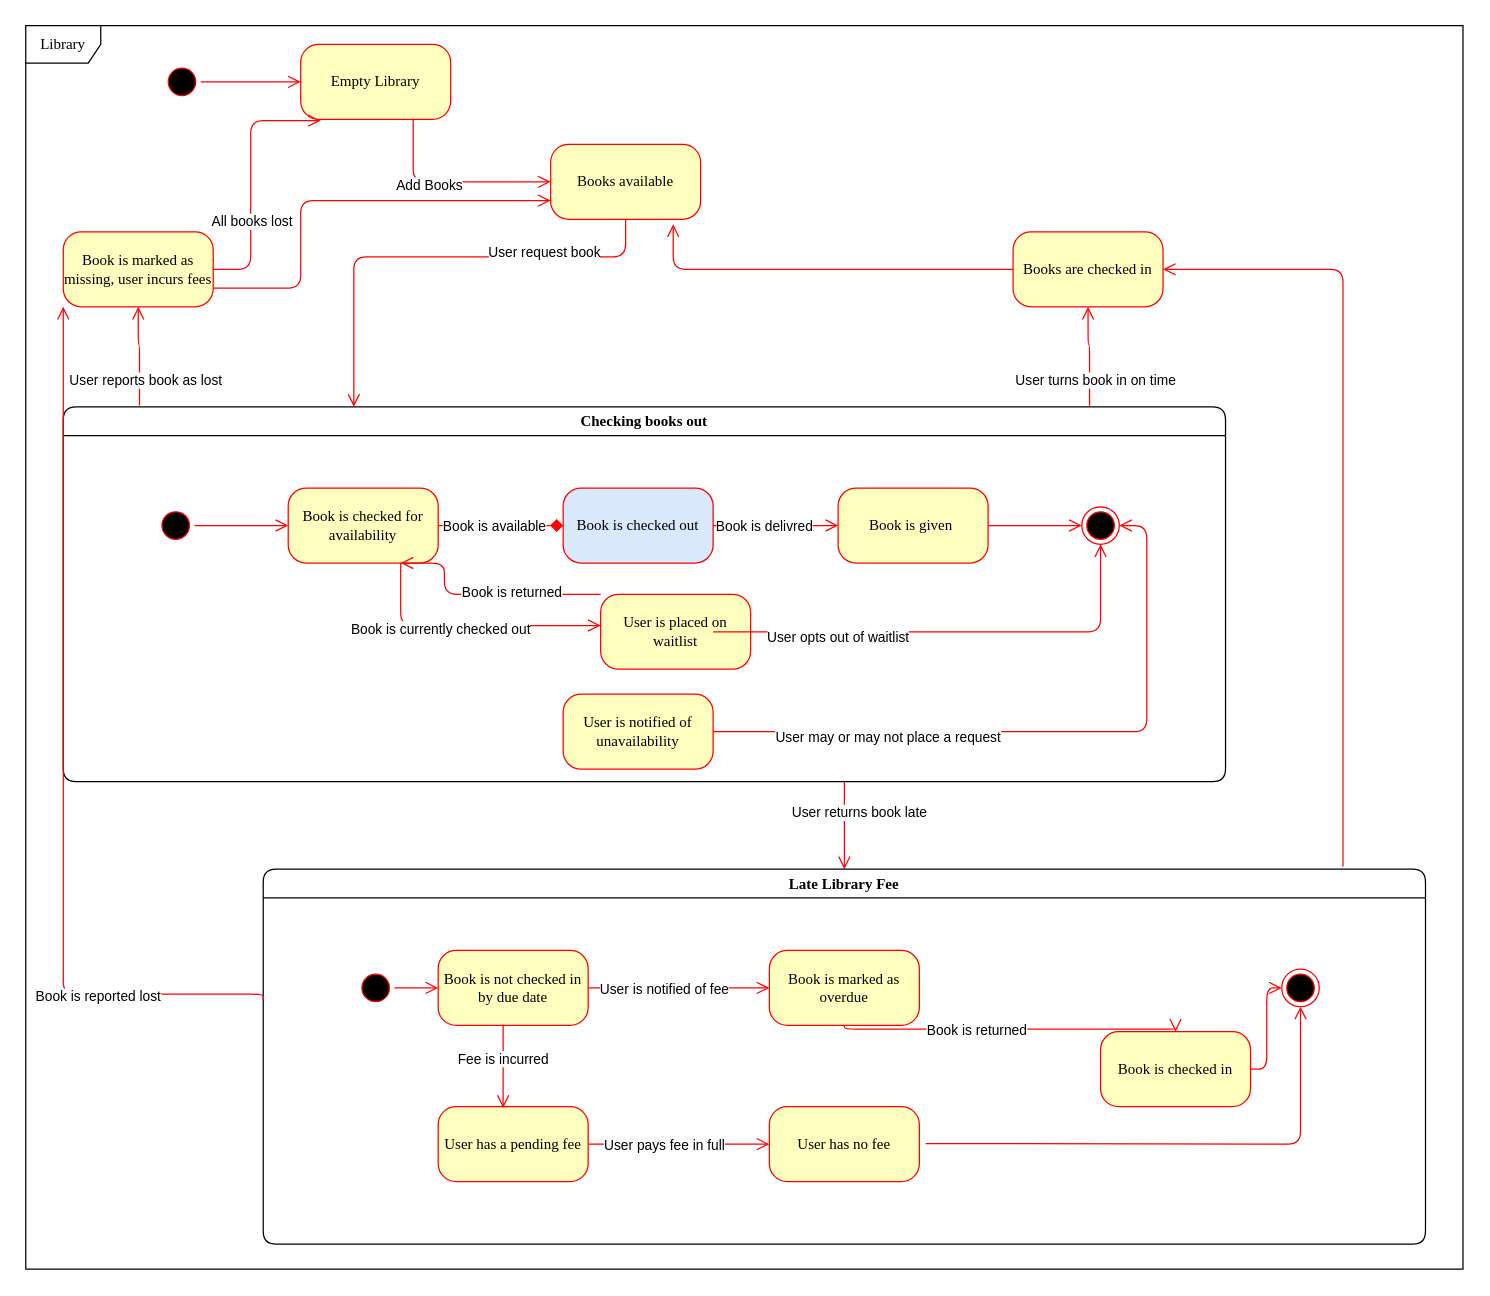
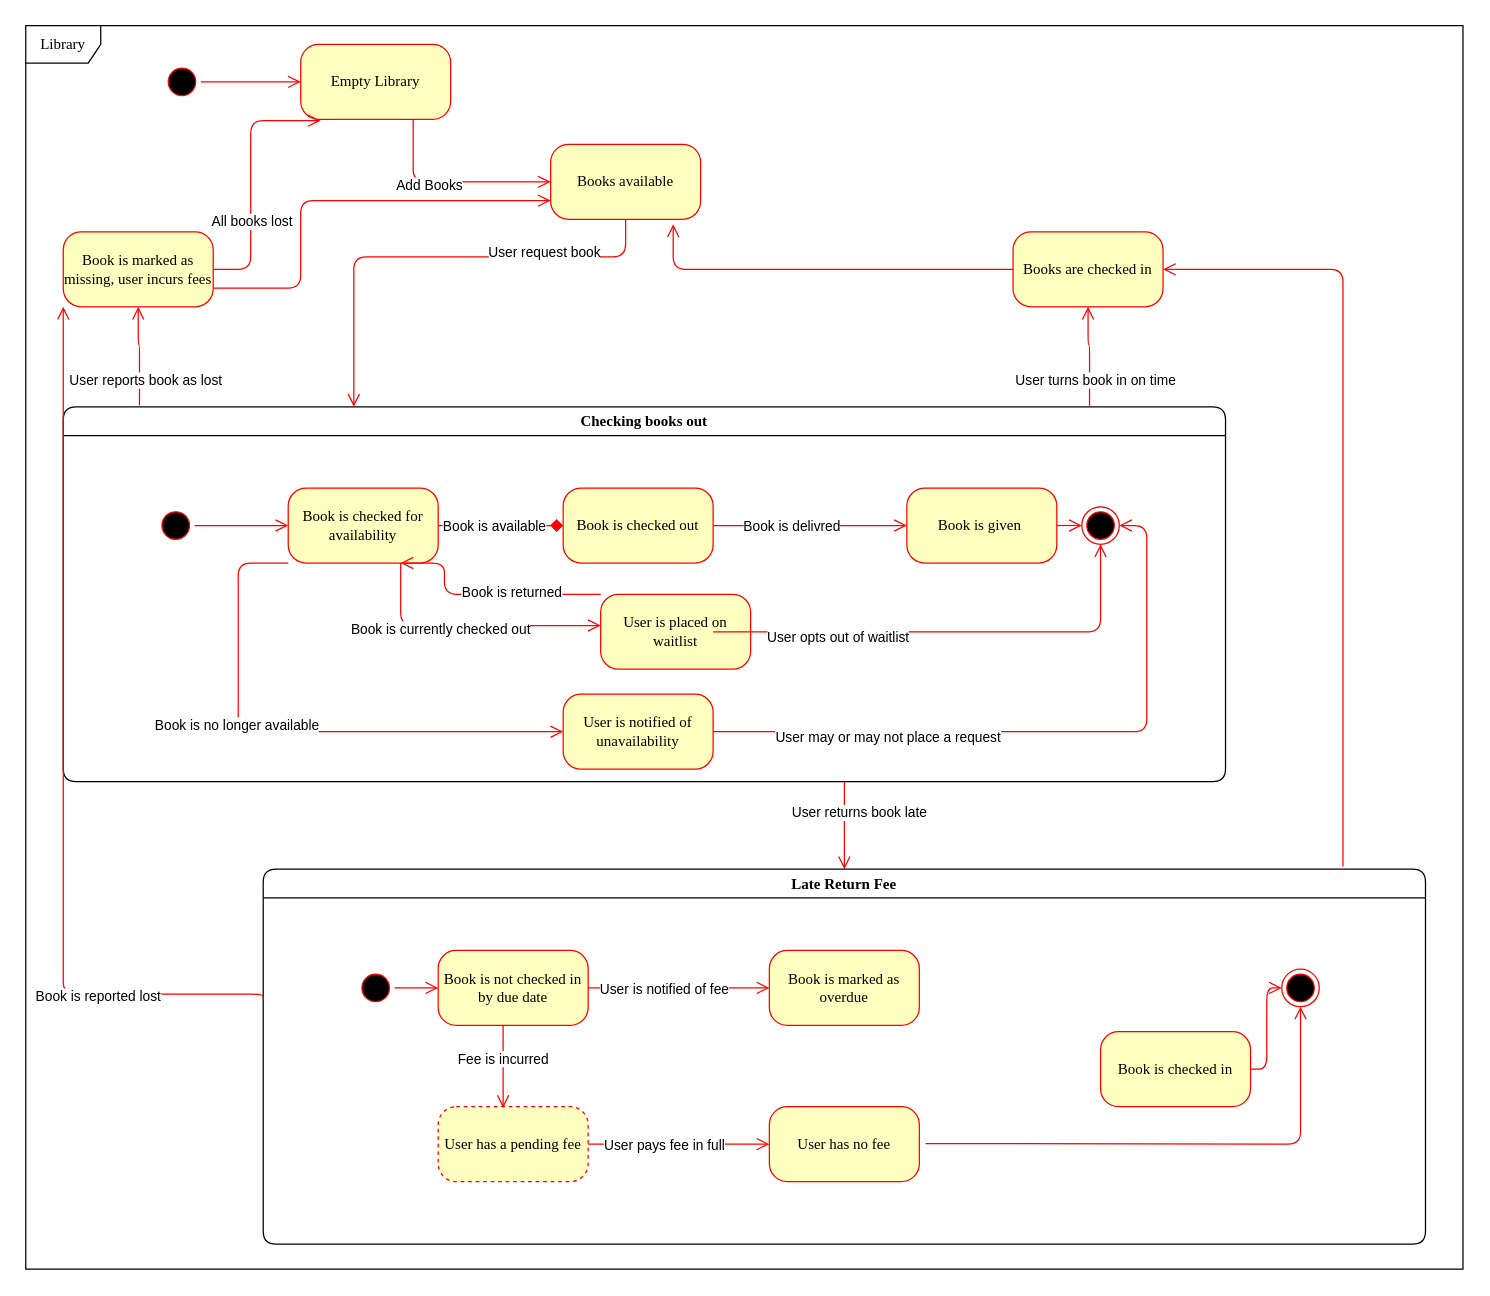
node "Book is checked out": fillcolor #dae8fc -> #ffffc0
node "Book is given": moved (913, 526) -> (982, 526)
edge "Book is checked for availability" -> "User is notified of unavailability": added, label "Book is no longer available"
node "Late Library Fee": label "Late Library Fee" -> "Late Return Fee"
edge "Book is marked as overdue" -> "Book is checked in": removed, label "Book is returned"
node "User has a pending fee": style solid -> dashed
